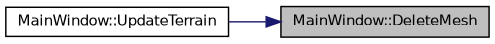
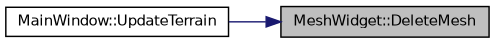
node "MainWindow::DeleteMesh": label "MainWindow::DeleteMesh" -> "MeshWidget::DeleteMesh"
